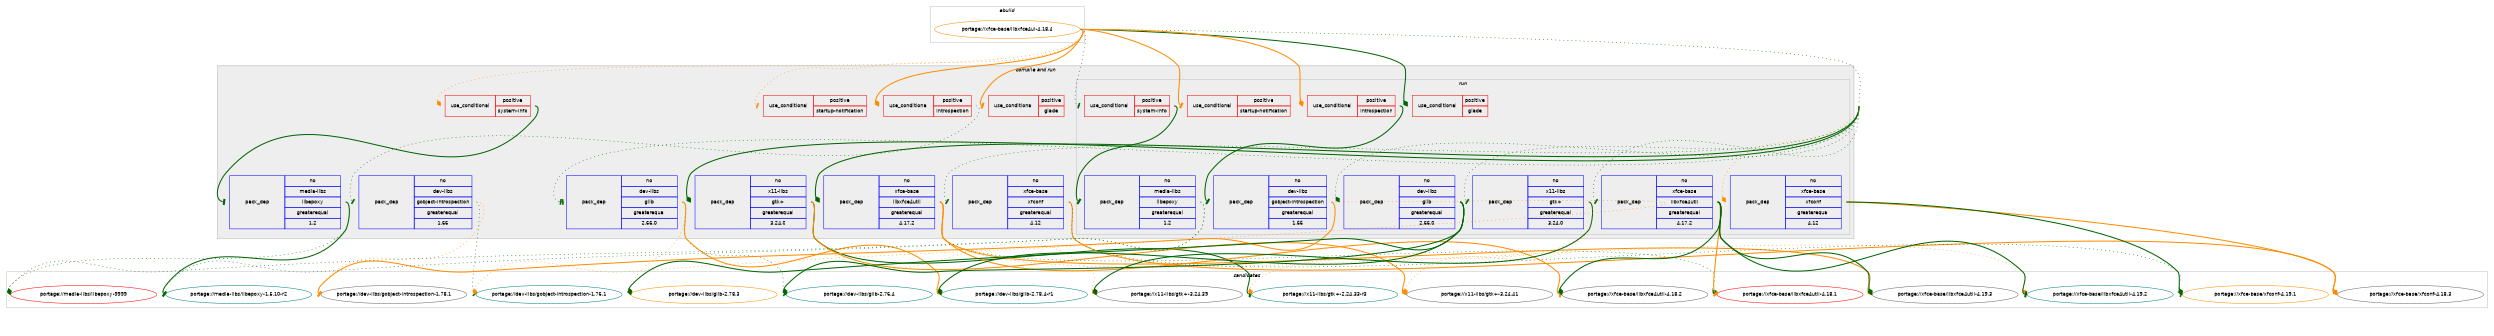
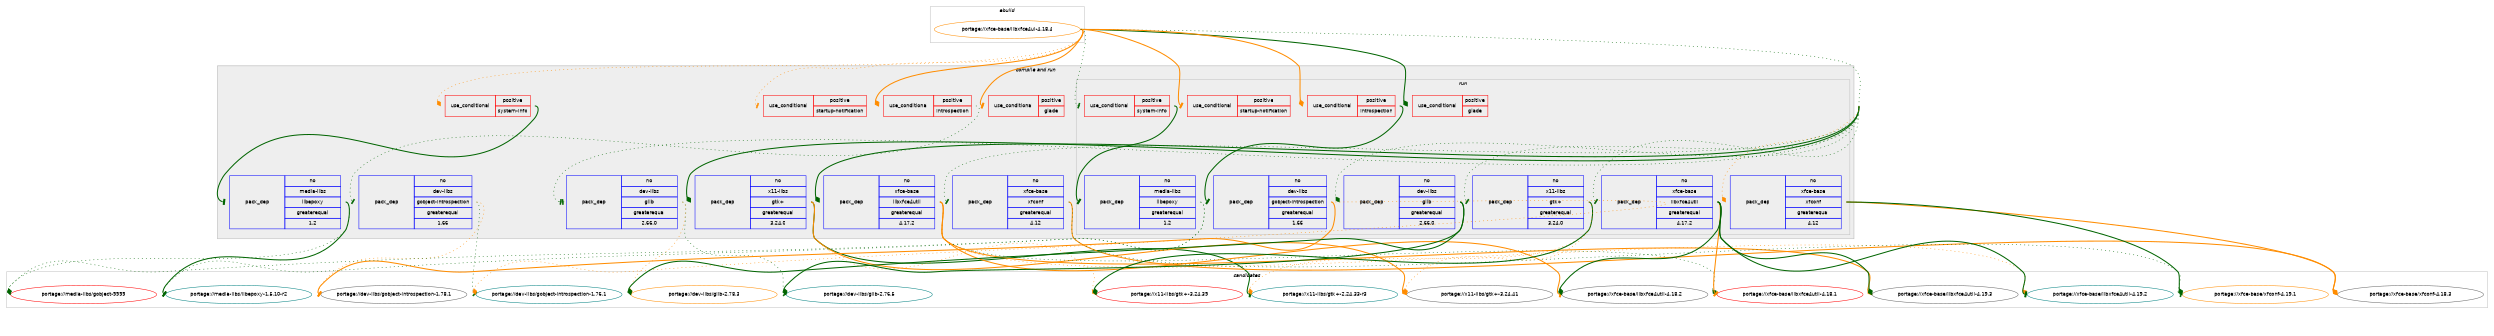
node "portage://media-libs/libepoxy-9999": label "portage://media-libs/libepoxy-9999" -> "portage://media-libs/gobject-9999"
node "portage://dev-libs/glib-2.76.4": label "portage://dev-libs/glib-2.76.4" -> "portage://dev-libs/glib-2.76.5"
node "portage://dev-libs/glib-2.78.4-r1": removed
node "portage://x11-libs/gtk+-3.24.39": color gray40 -> red
